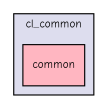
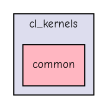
cluster "cl_common": label "cl_common" -> "cl_kernels"
